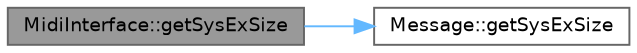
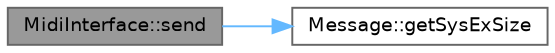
node "MidiInterface::getSysExSize": label "MidiInterface::getSysExSize" -> "MidiInterface::send"
